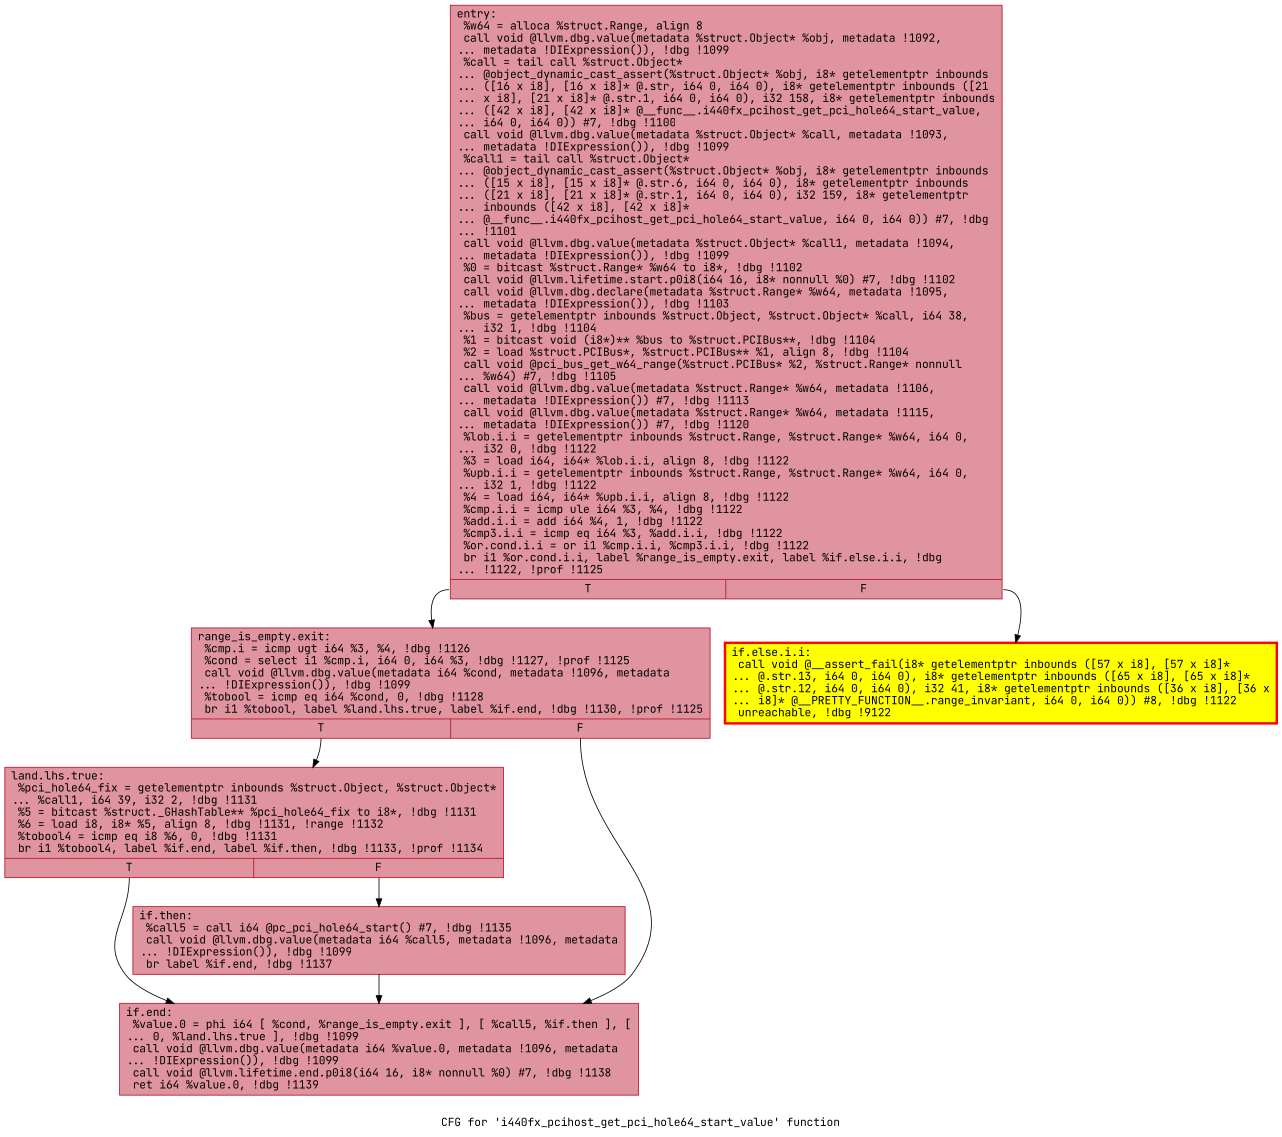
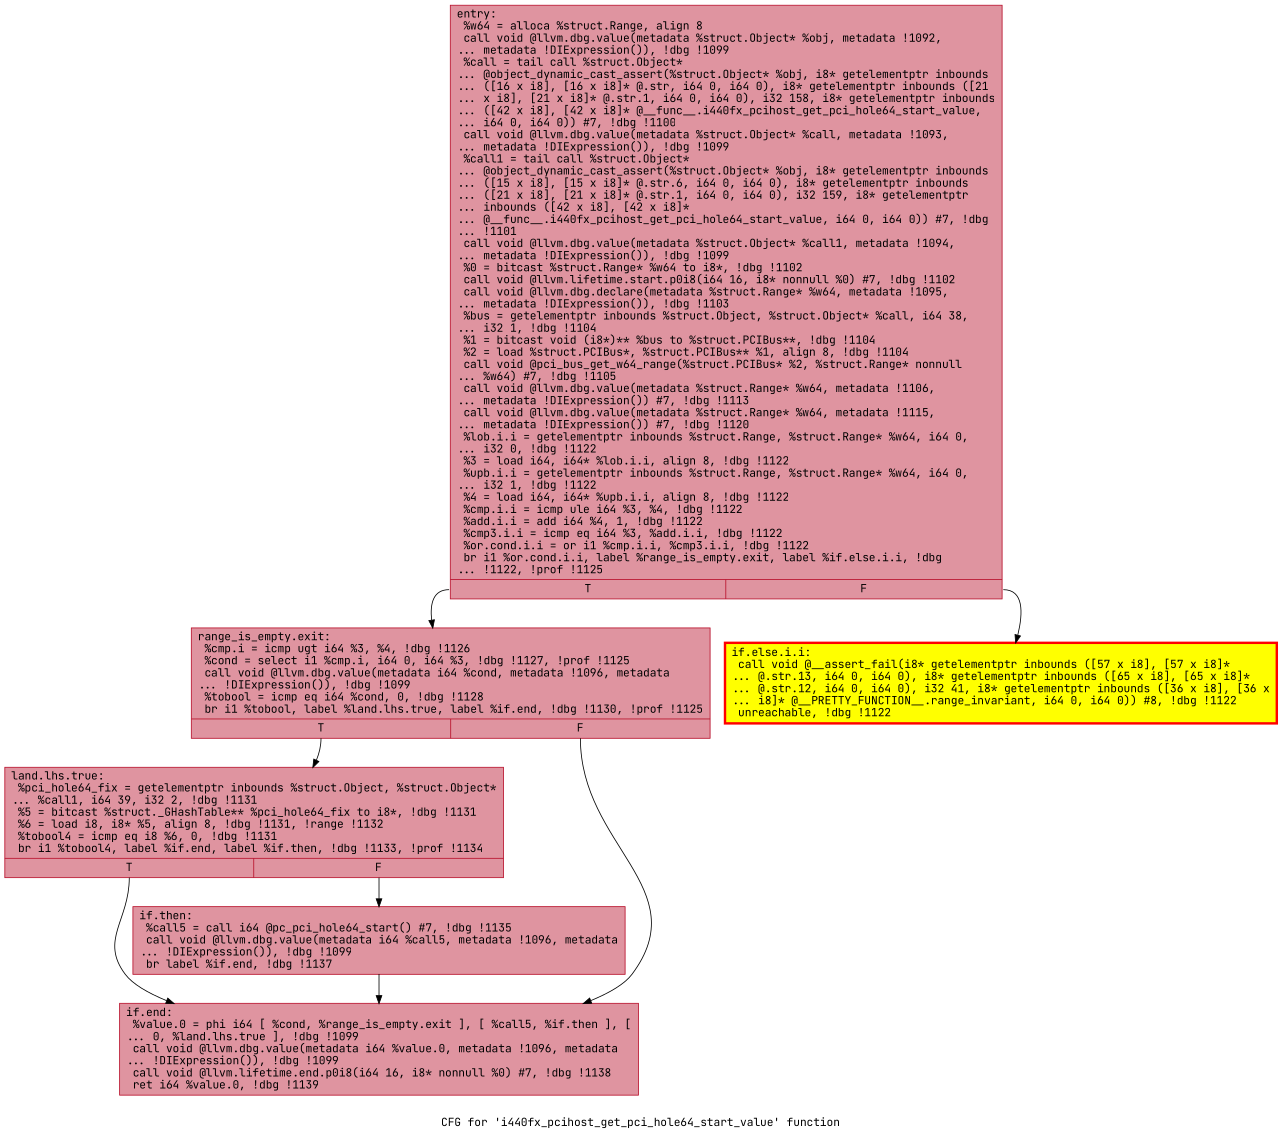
node "if.else.i.i:": text "unreachable, !dbg !9122" -> "unreachable, !dbg !1122"
